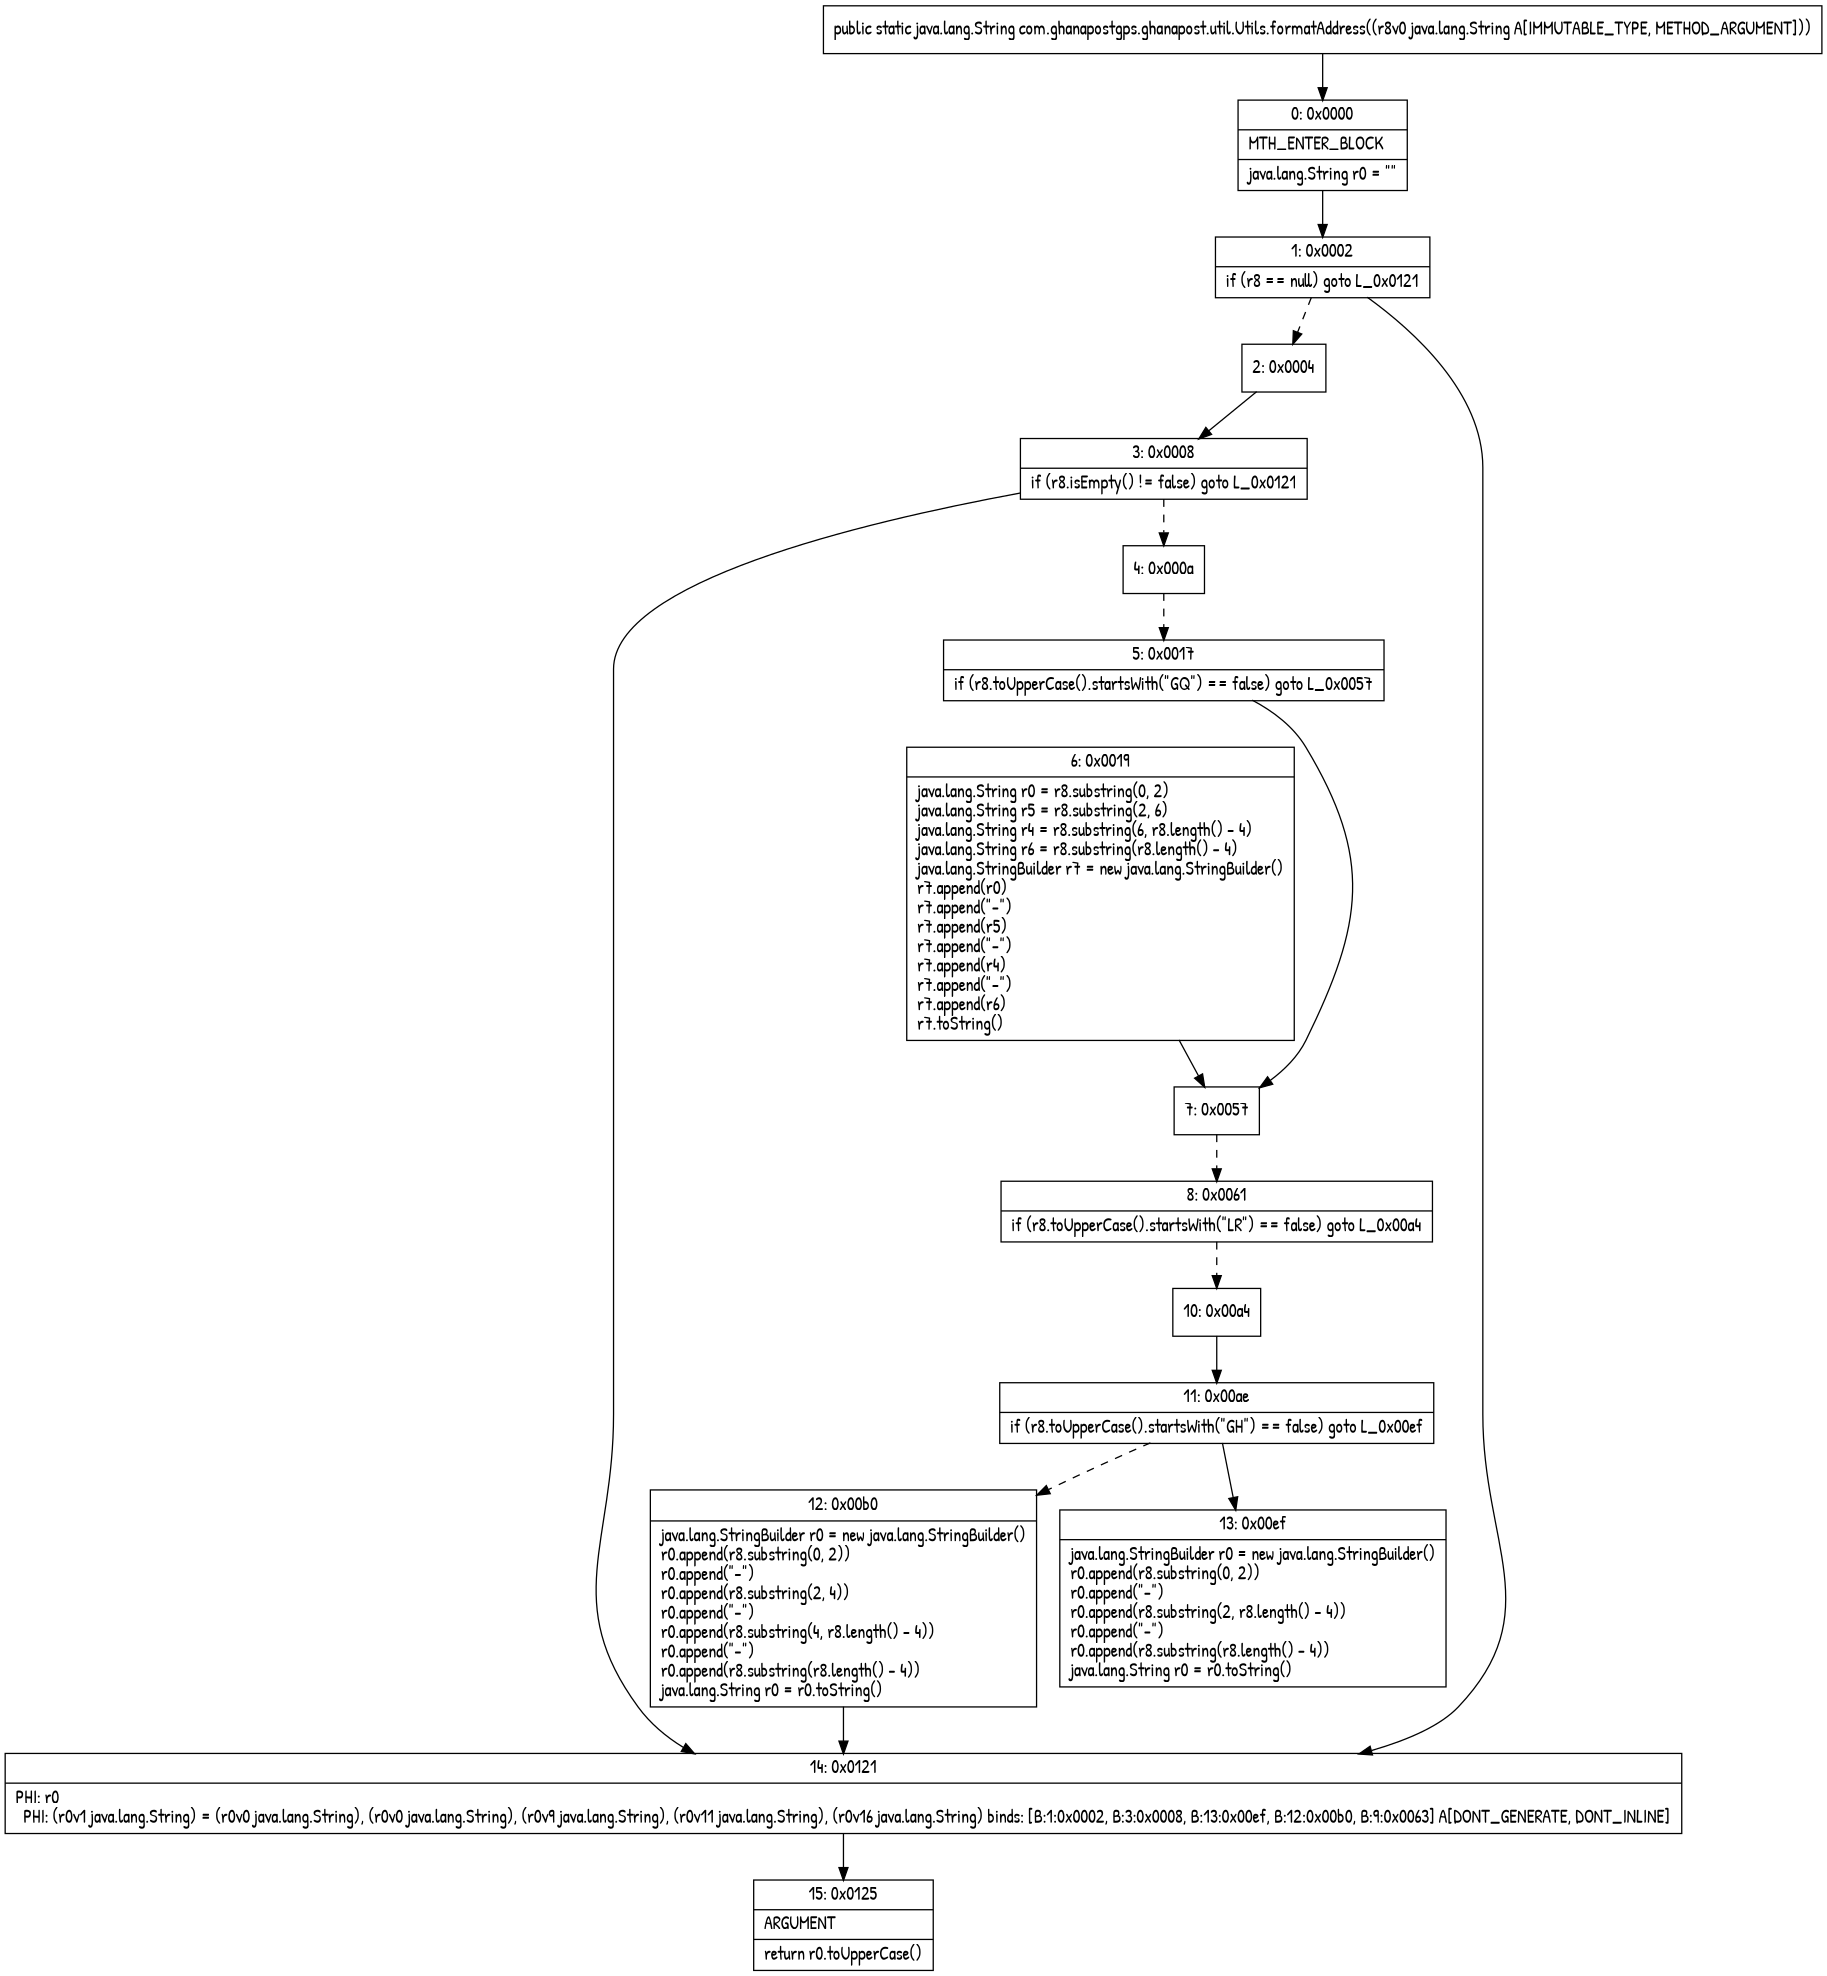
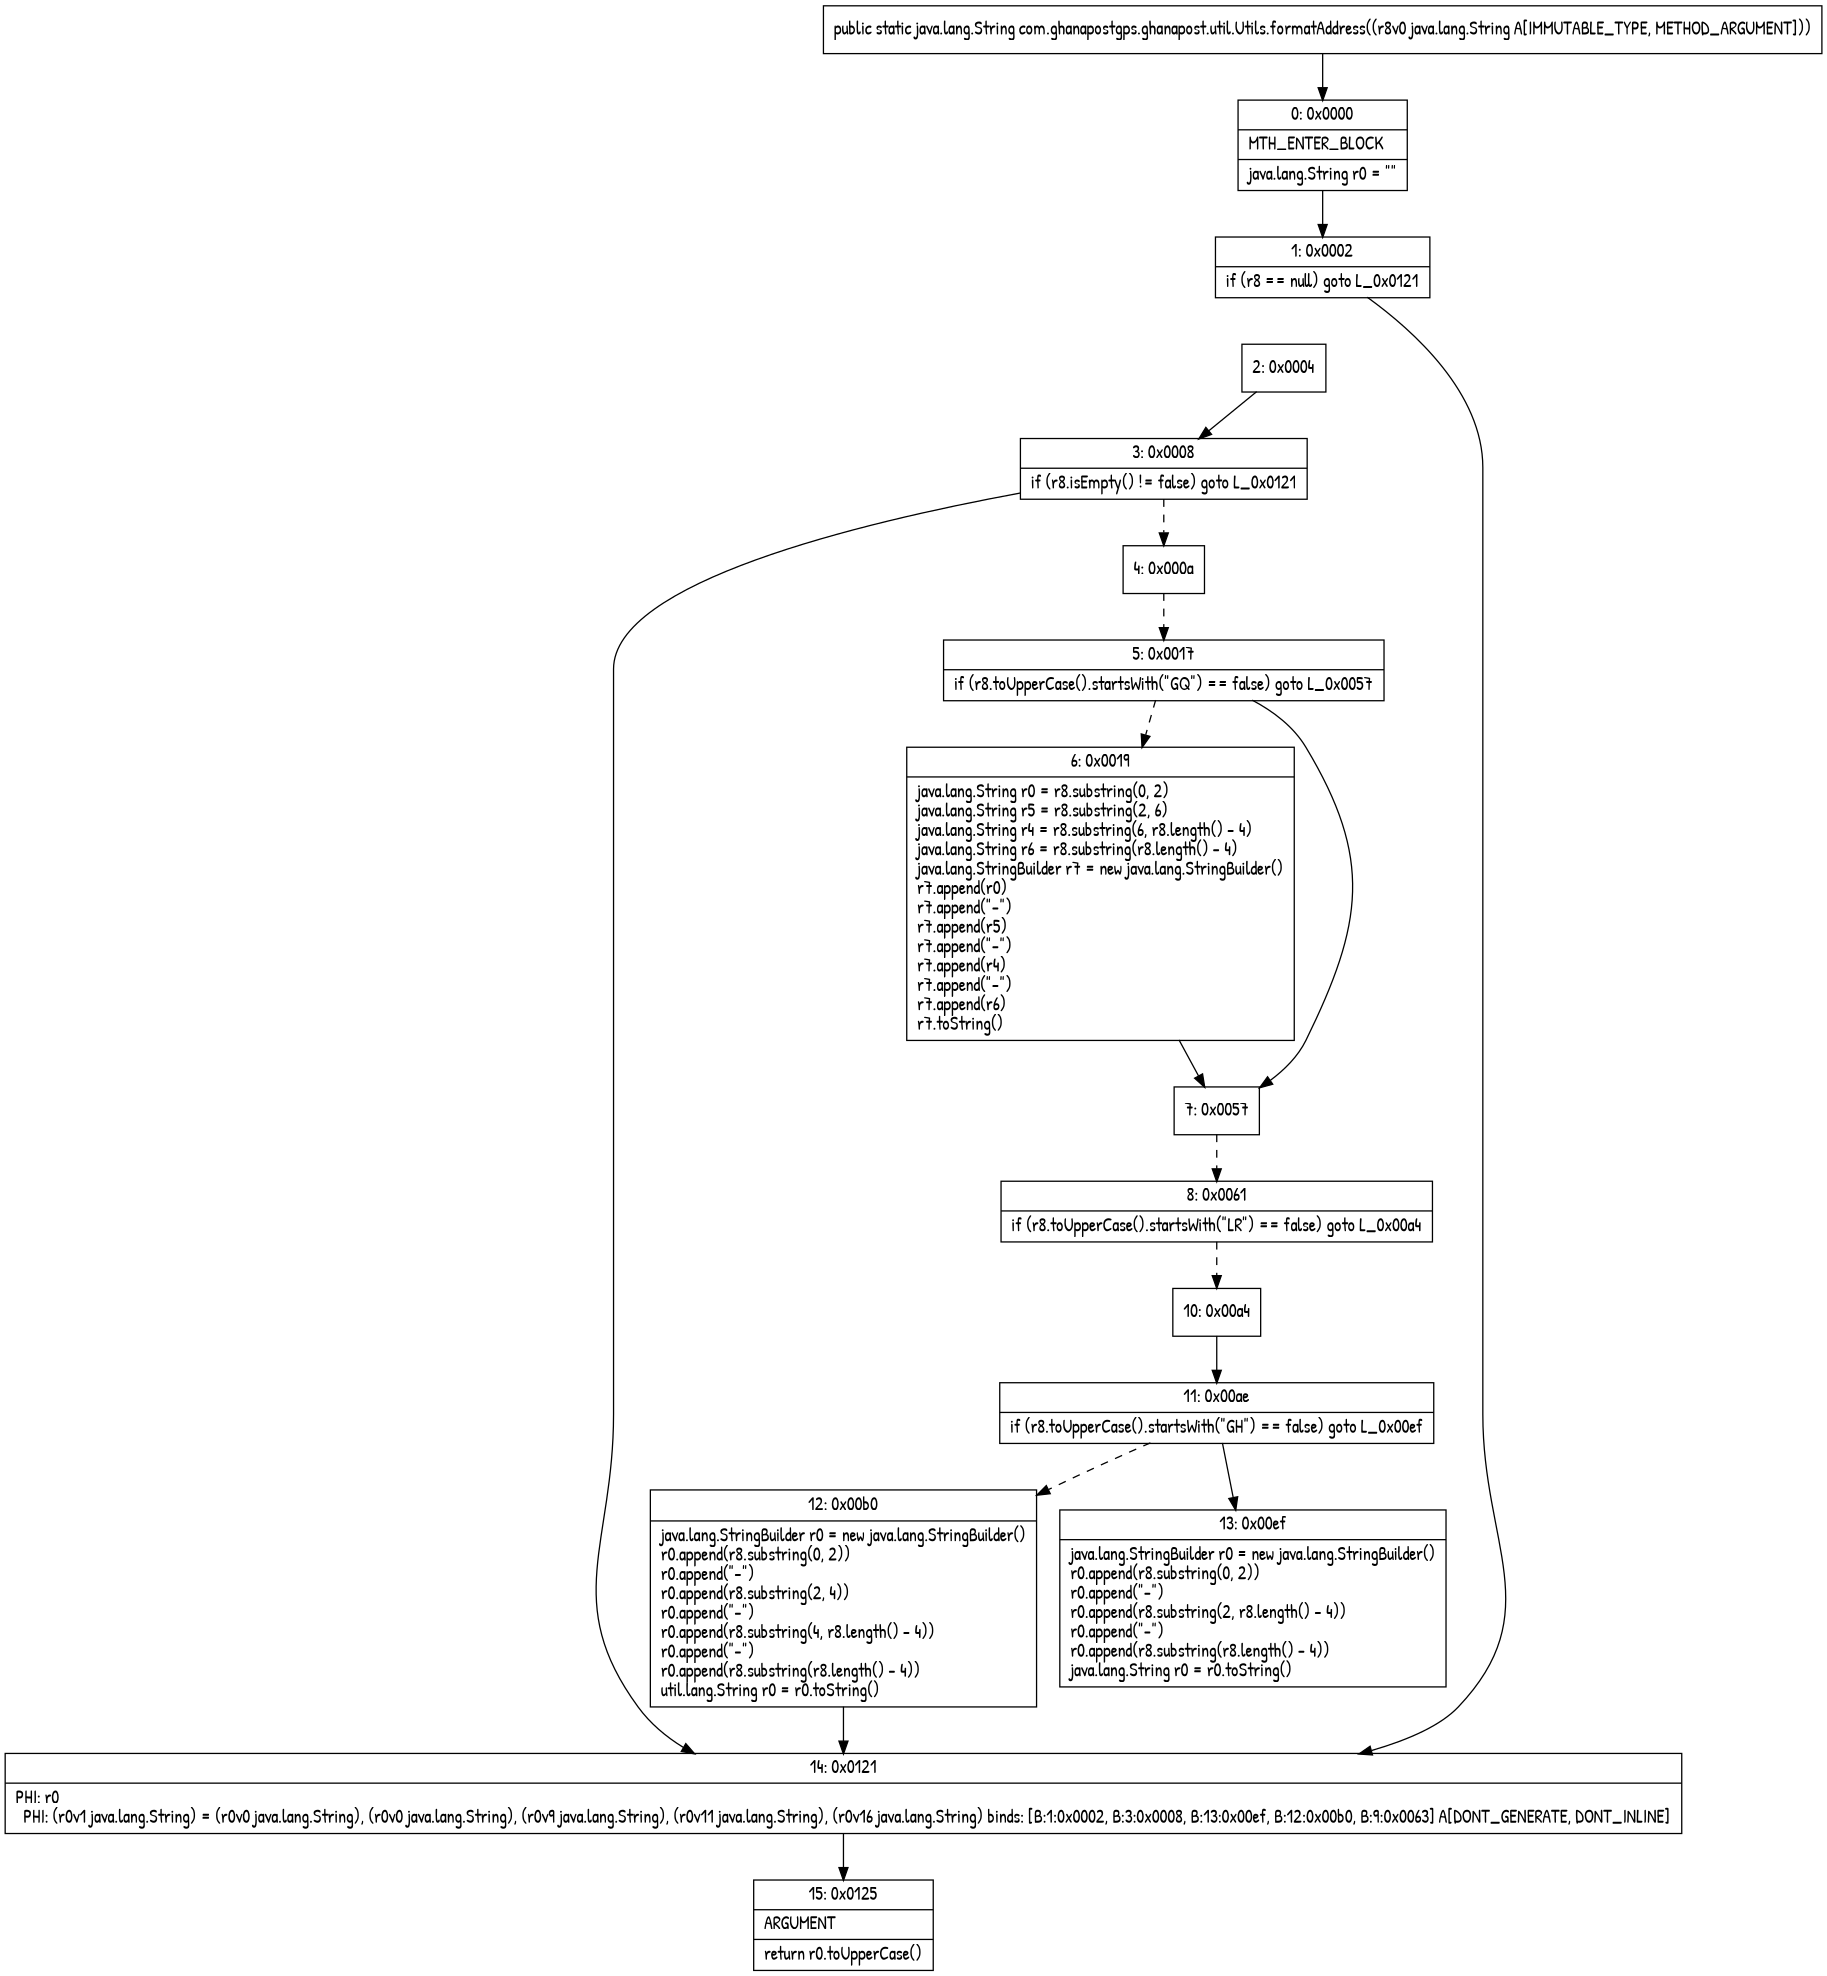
edge "1: 0x0002" -> "2: 0x0004": removed
edge "5: 0x0017" -> "6: 0x0019": added
node "12: 0x00b0": text "java.lang.String r0 = r0.toString()" -> "util.lang.String r0 = r0.toString()"
